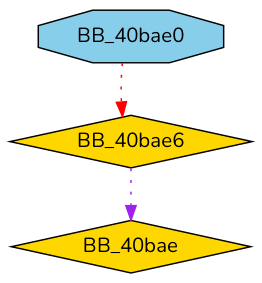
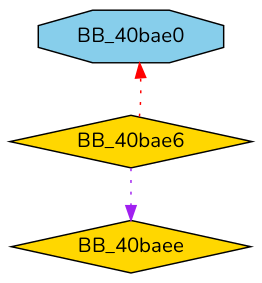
edge "BB_40bae0" -> "BB_40bae6": reversed
node "BB_40bae": label "BB_40bae" -> "BB_40baee"
